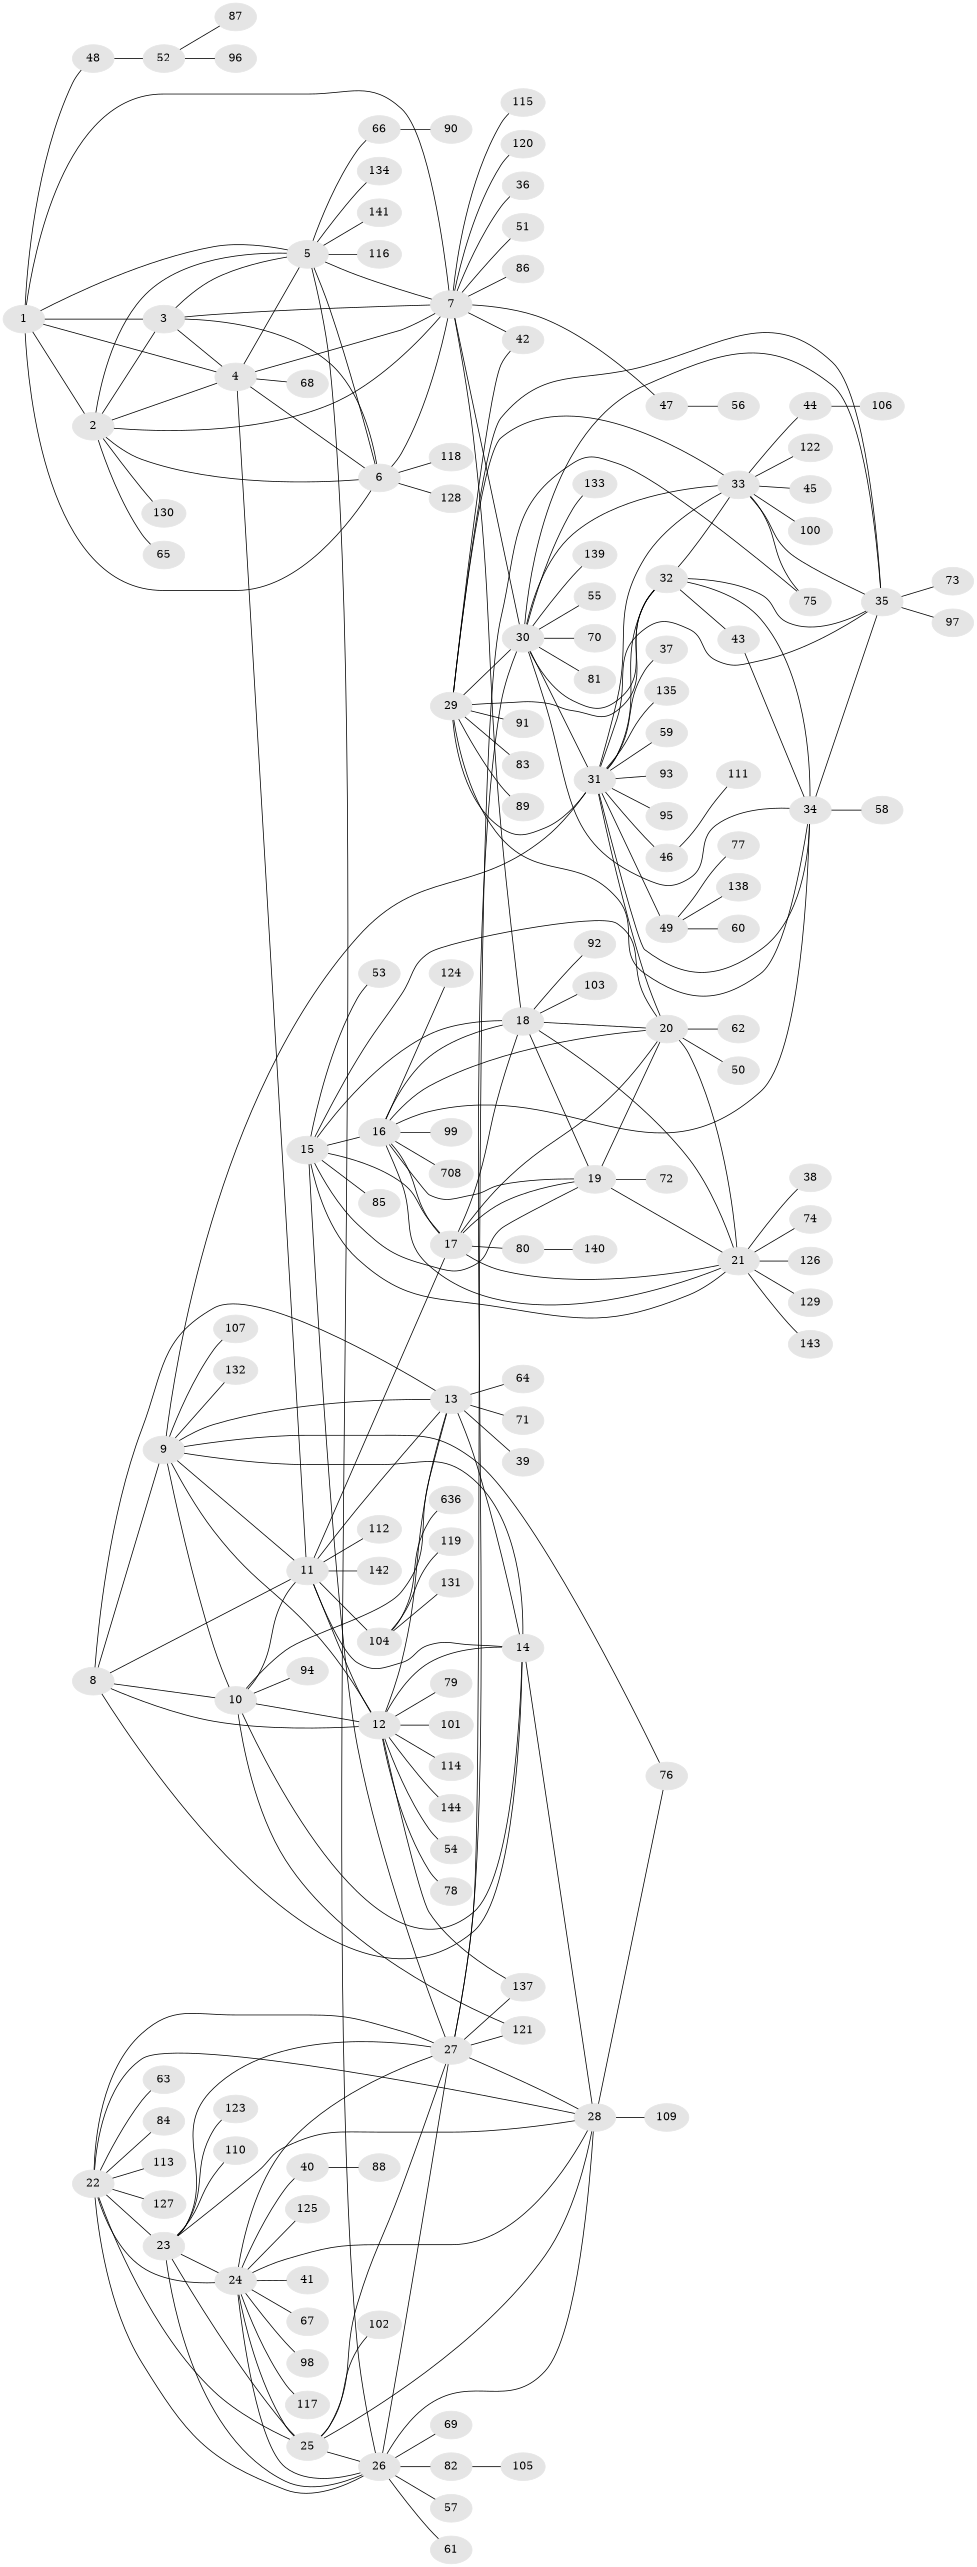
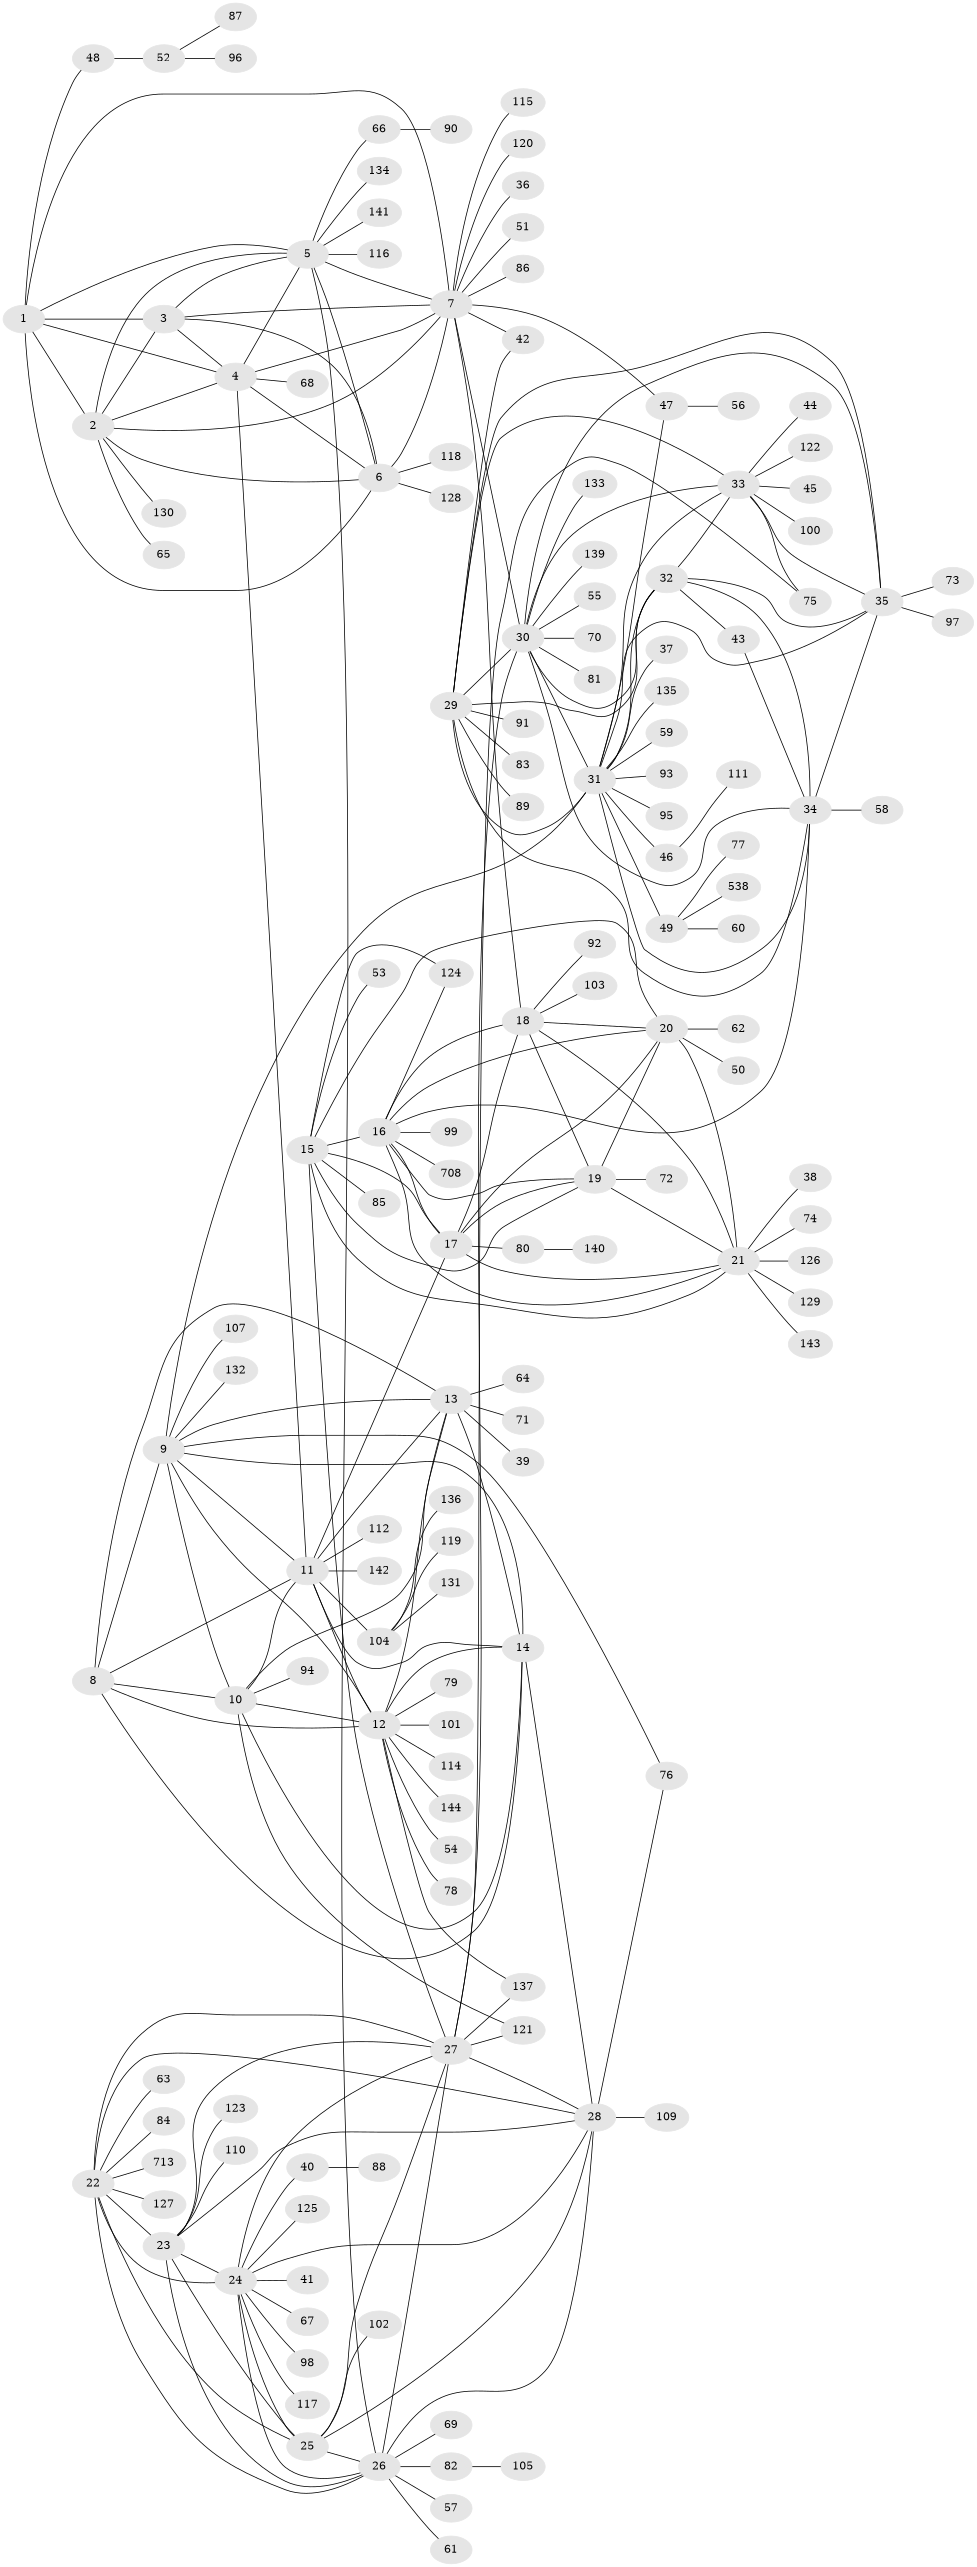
node "106": removed
node "138": label "138" -> "538"
edge "31" -- "20": now "31" -- "47"
edge "18" -- "15": now "124" -- "15"
node "636": label "636" -> "136"
node "113": label "113" -> "713"
